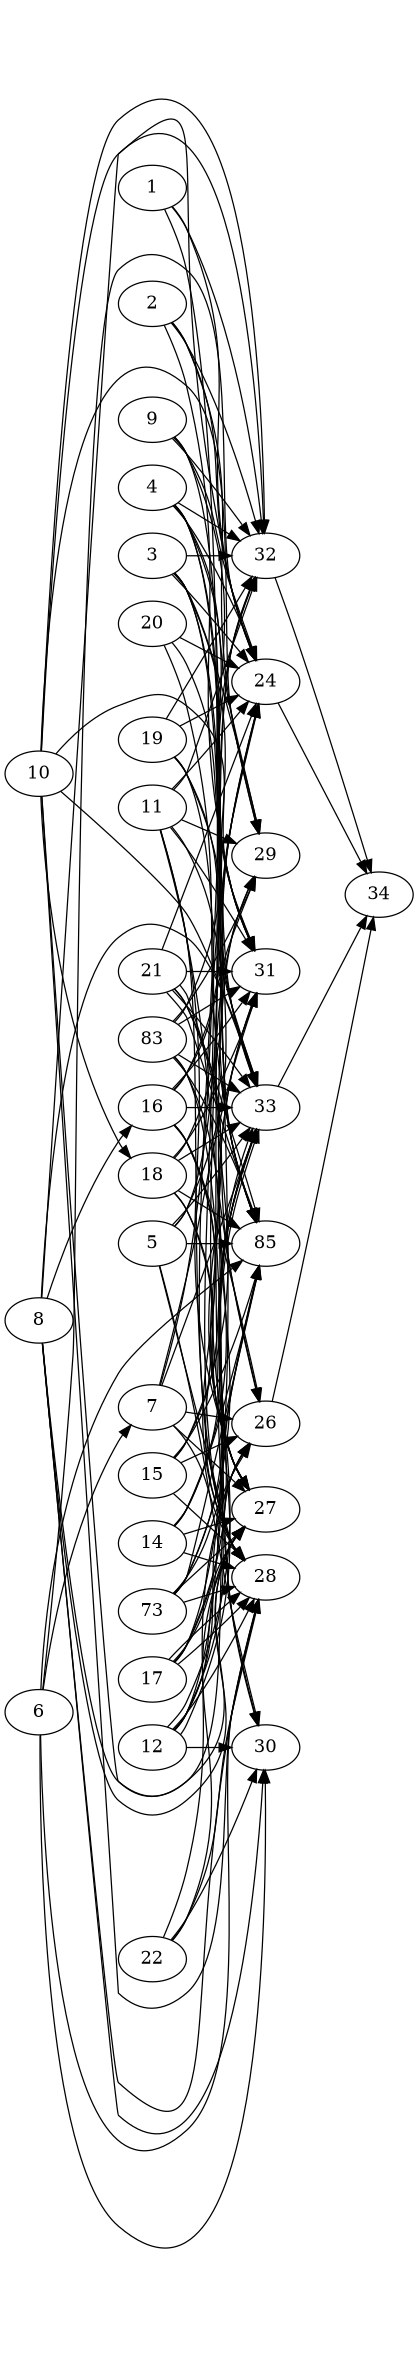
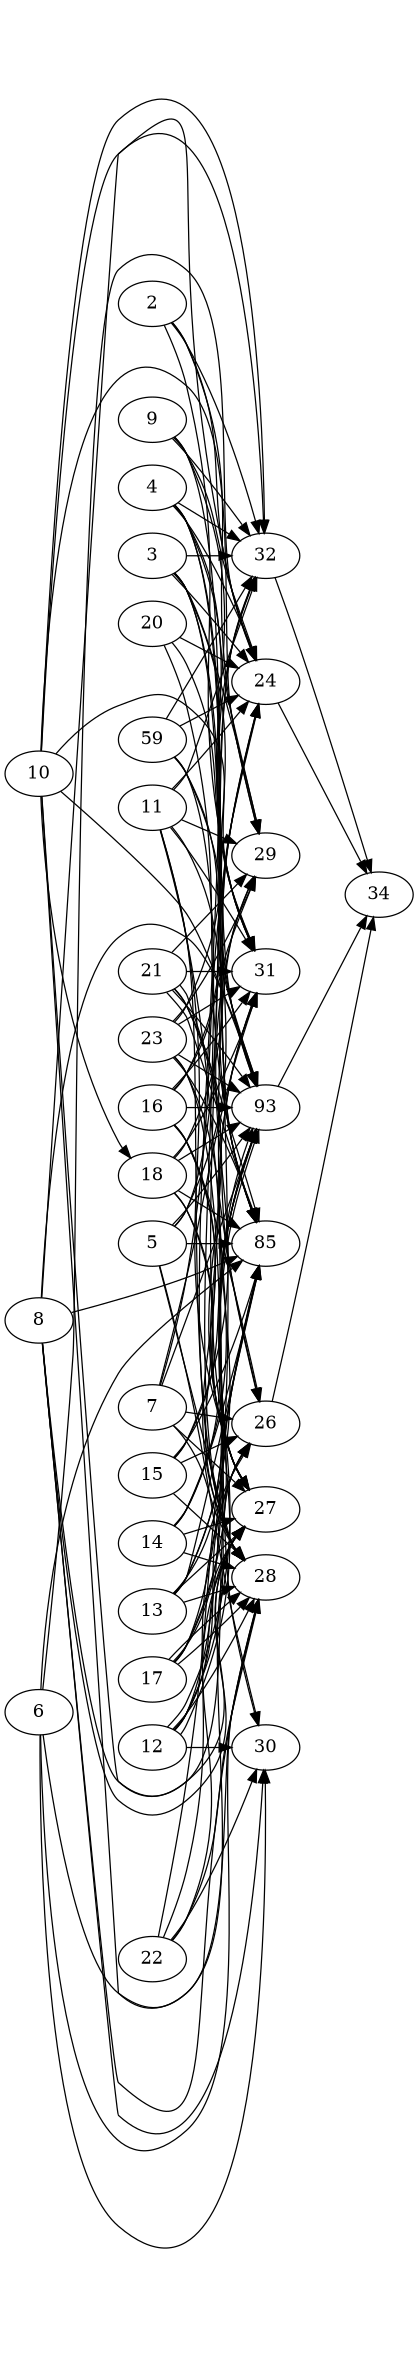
node "1": removed
node "19": label "19" -> "59"
edge "21" -> "24": now "21" -> "29"
node "83": label "83" -> "23"
node "33": label "33" -> "93"
edge "8" -> "16": now "8" -> "85"
edge "6" -> "7": now "6" -> "27"
node "73": label "73" -> "13"
edge "22" -> "85": added
